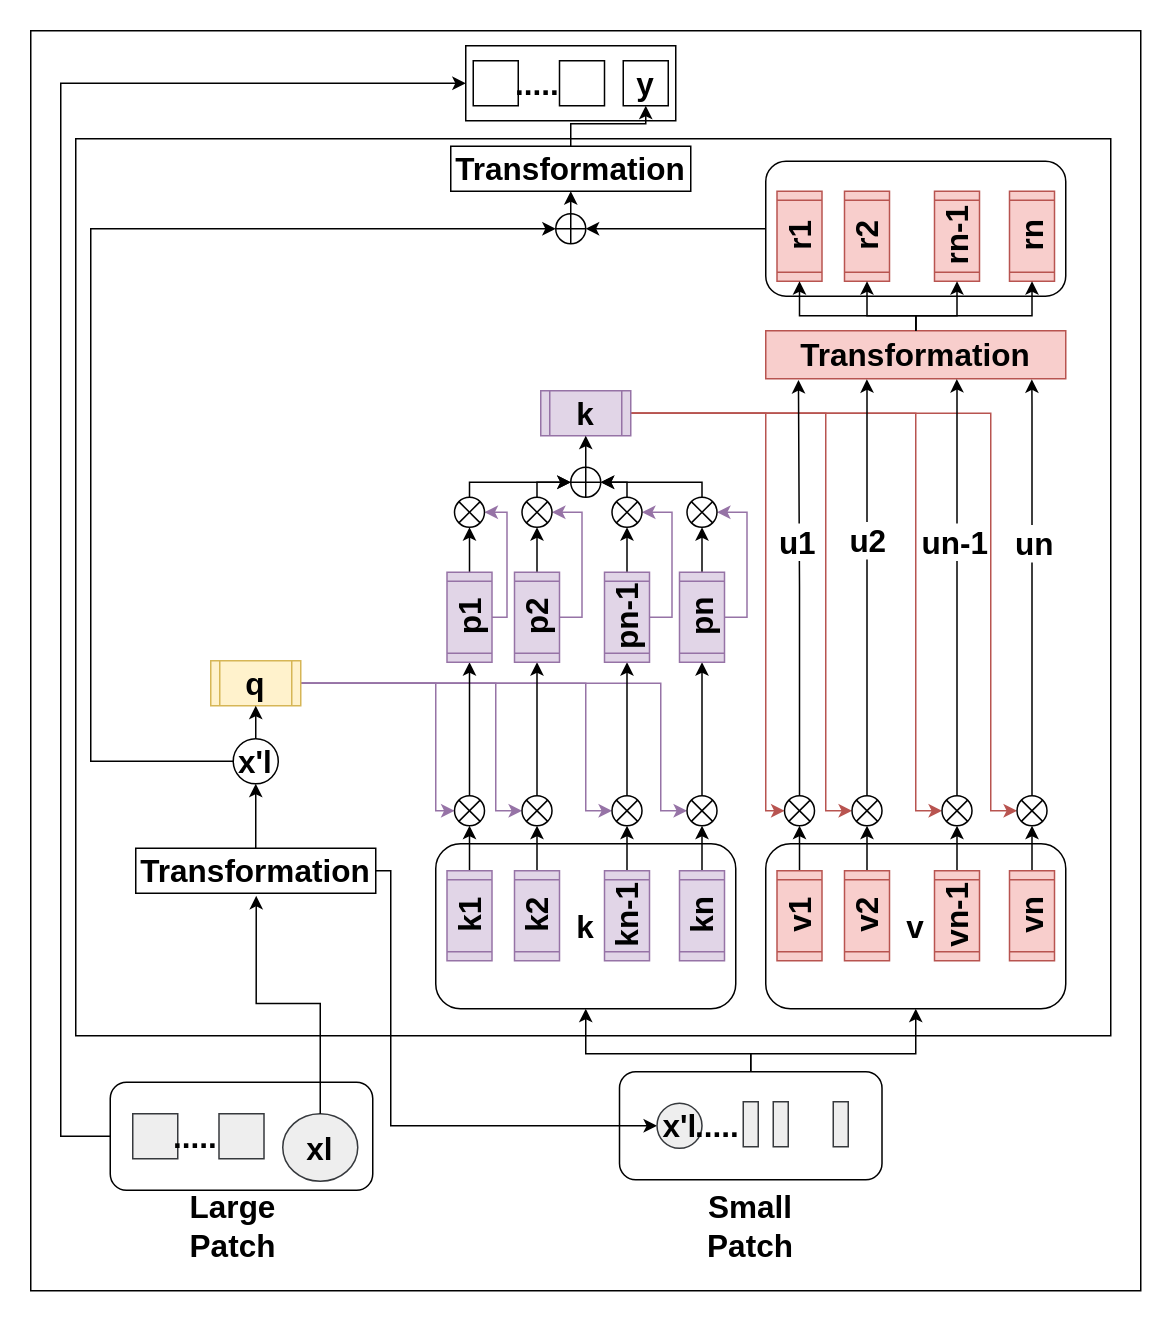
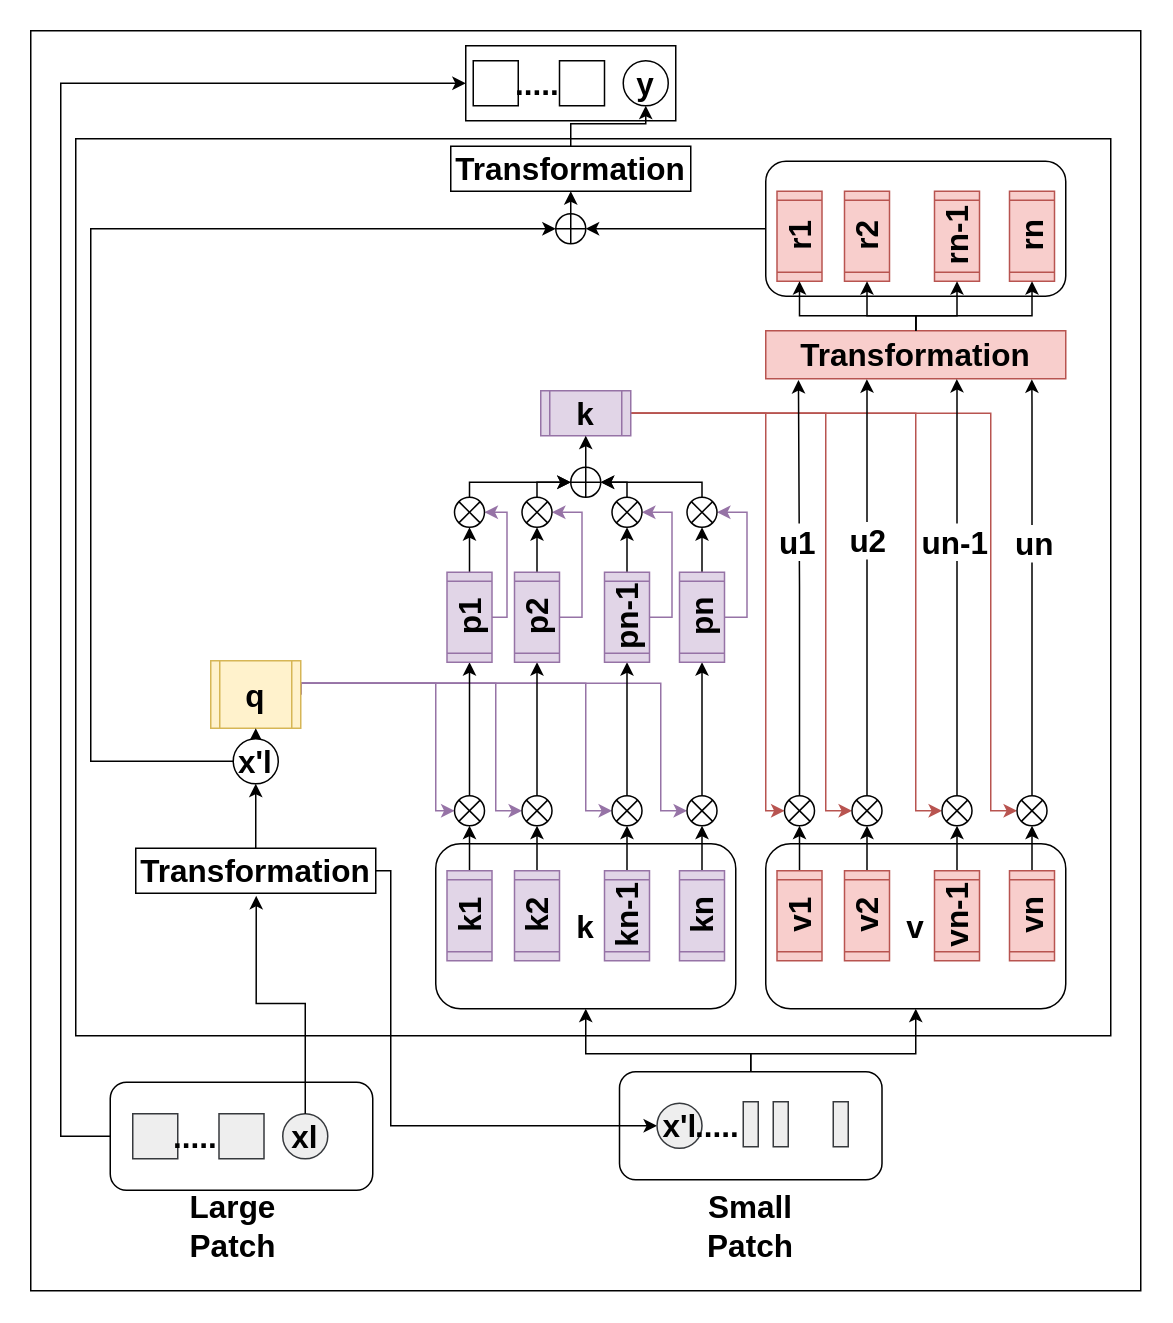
node "y": shape rectangle -> ellipse
node "q": size 90x45 -> 90x68
node "xl": size 75x68 -> 45x45
